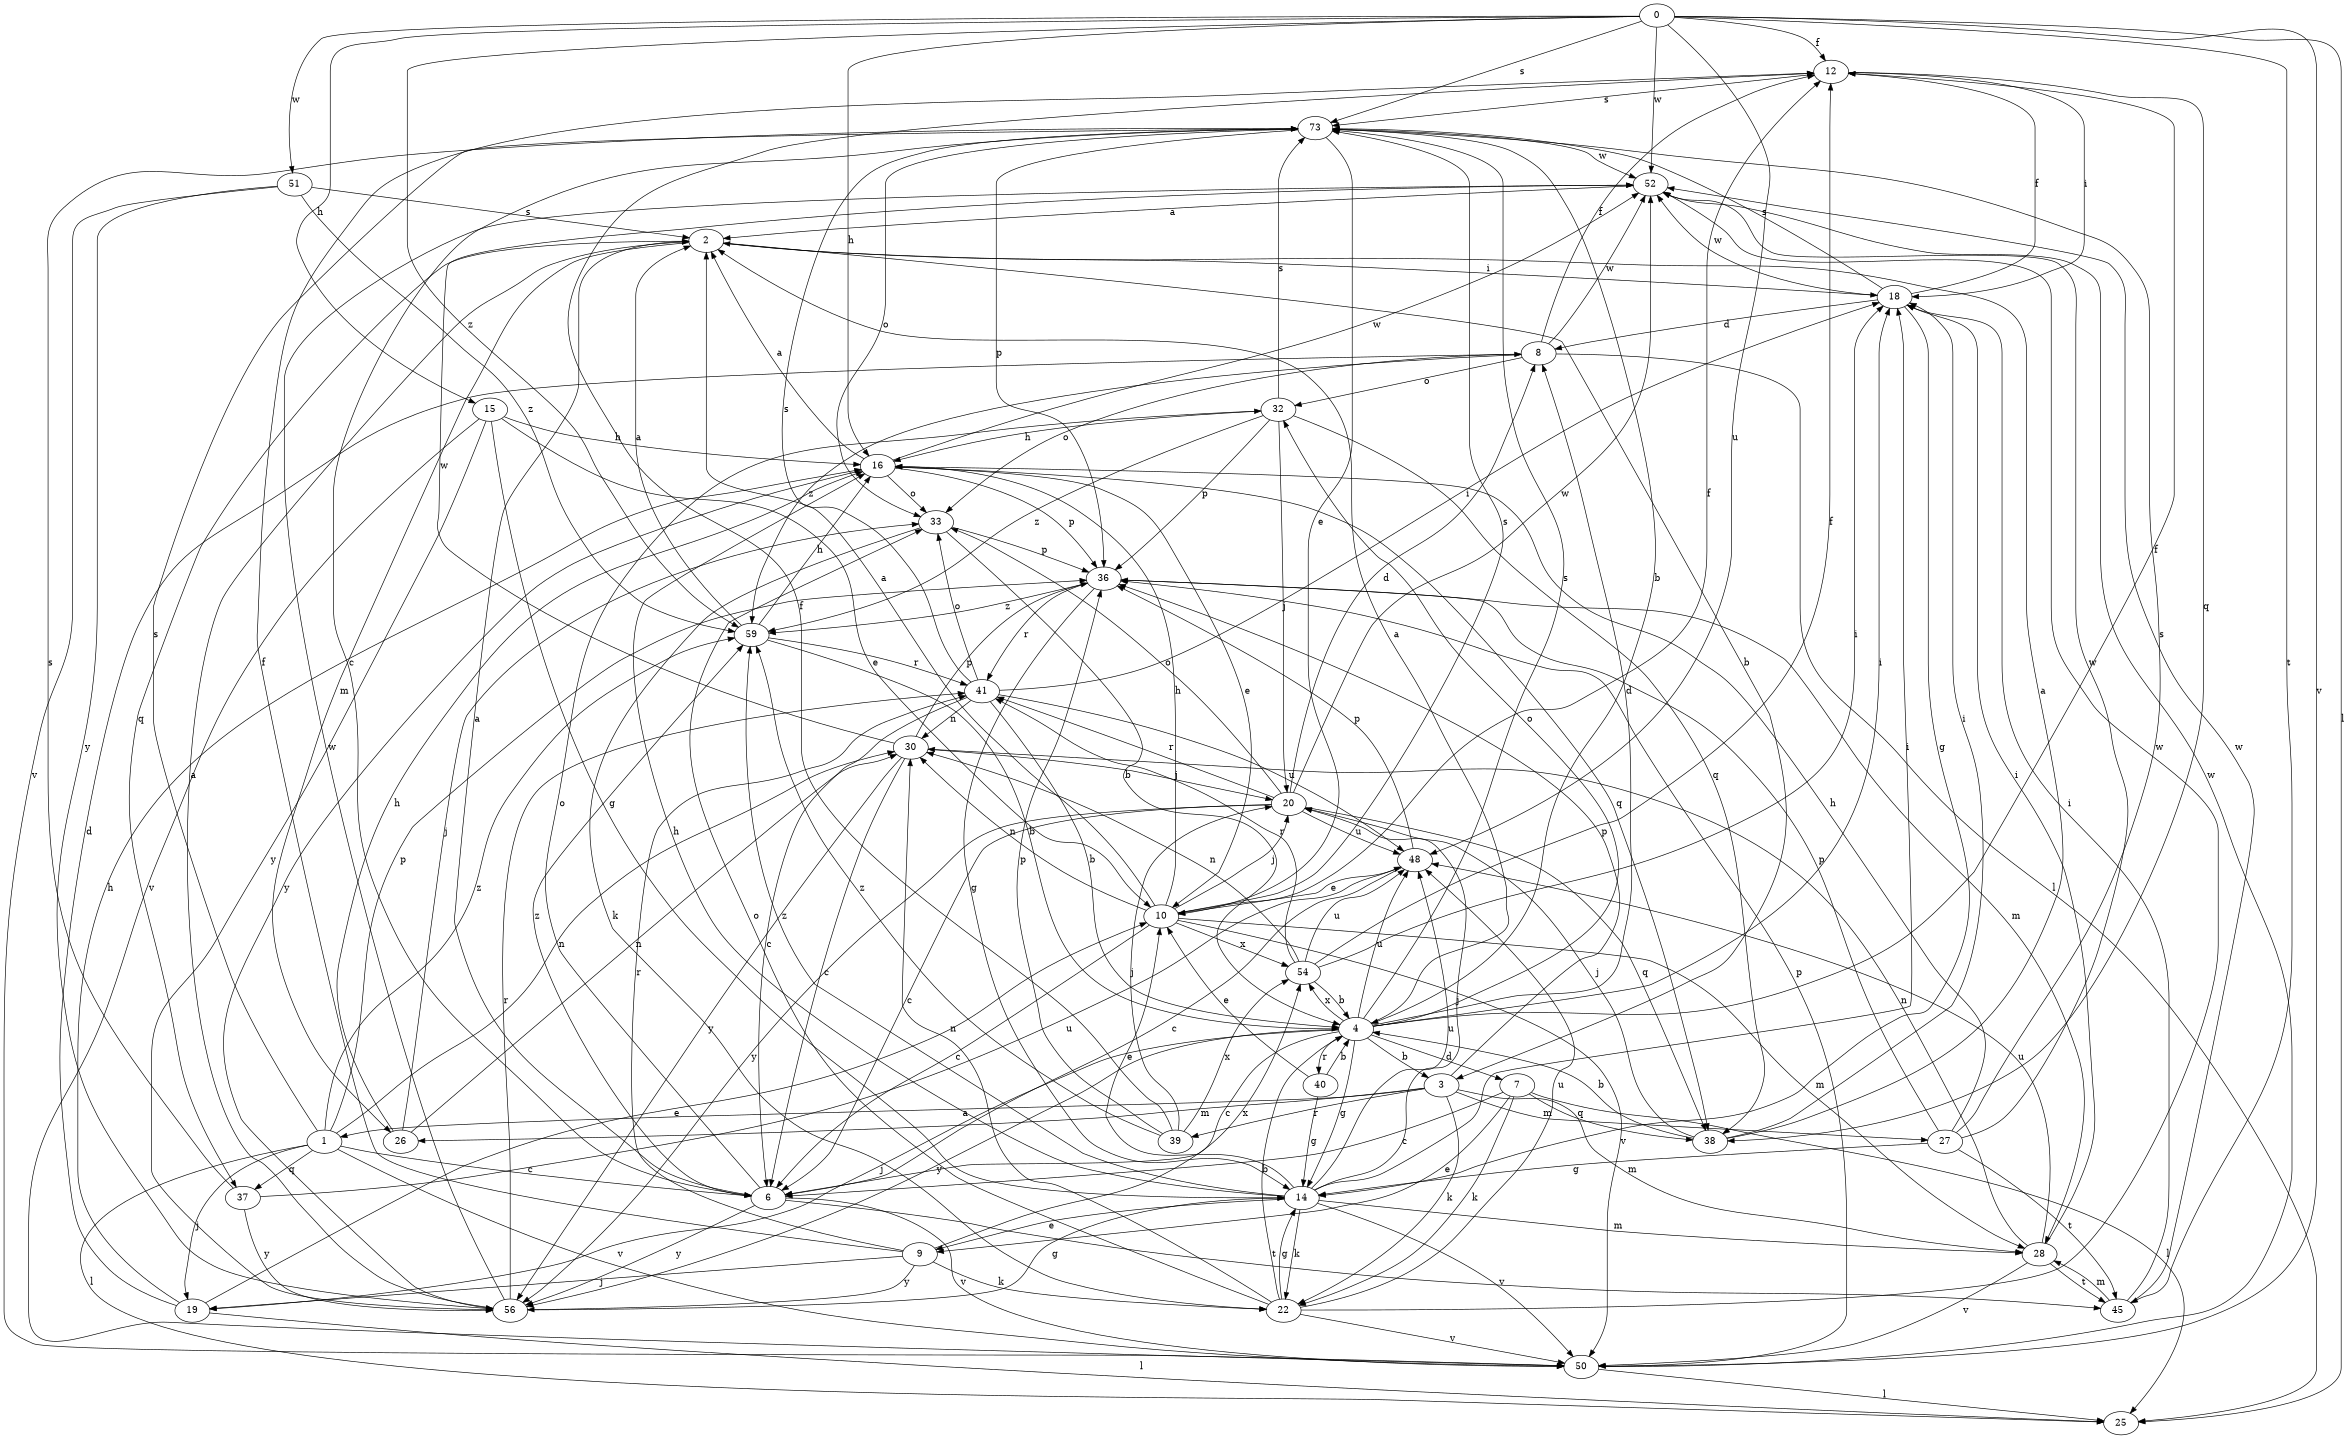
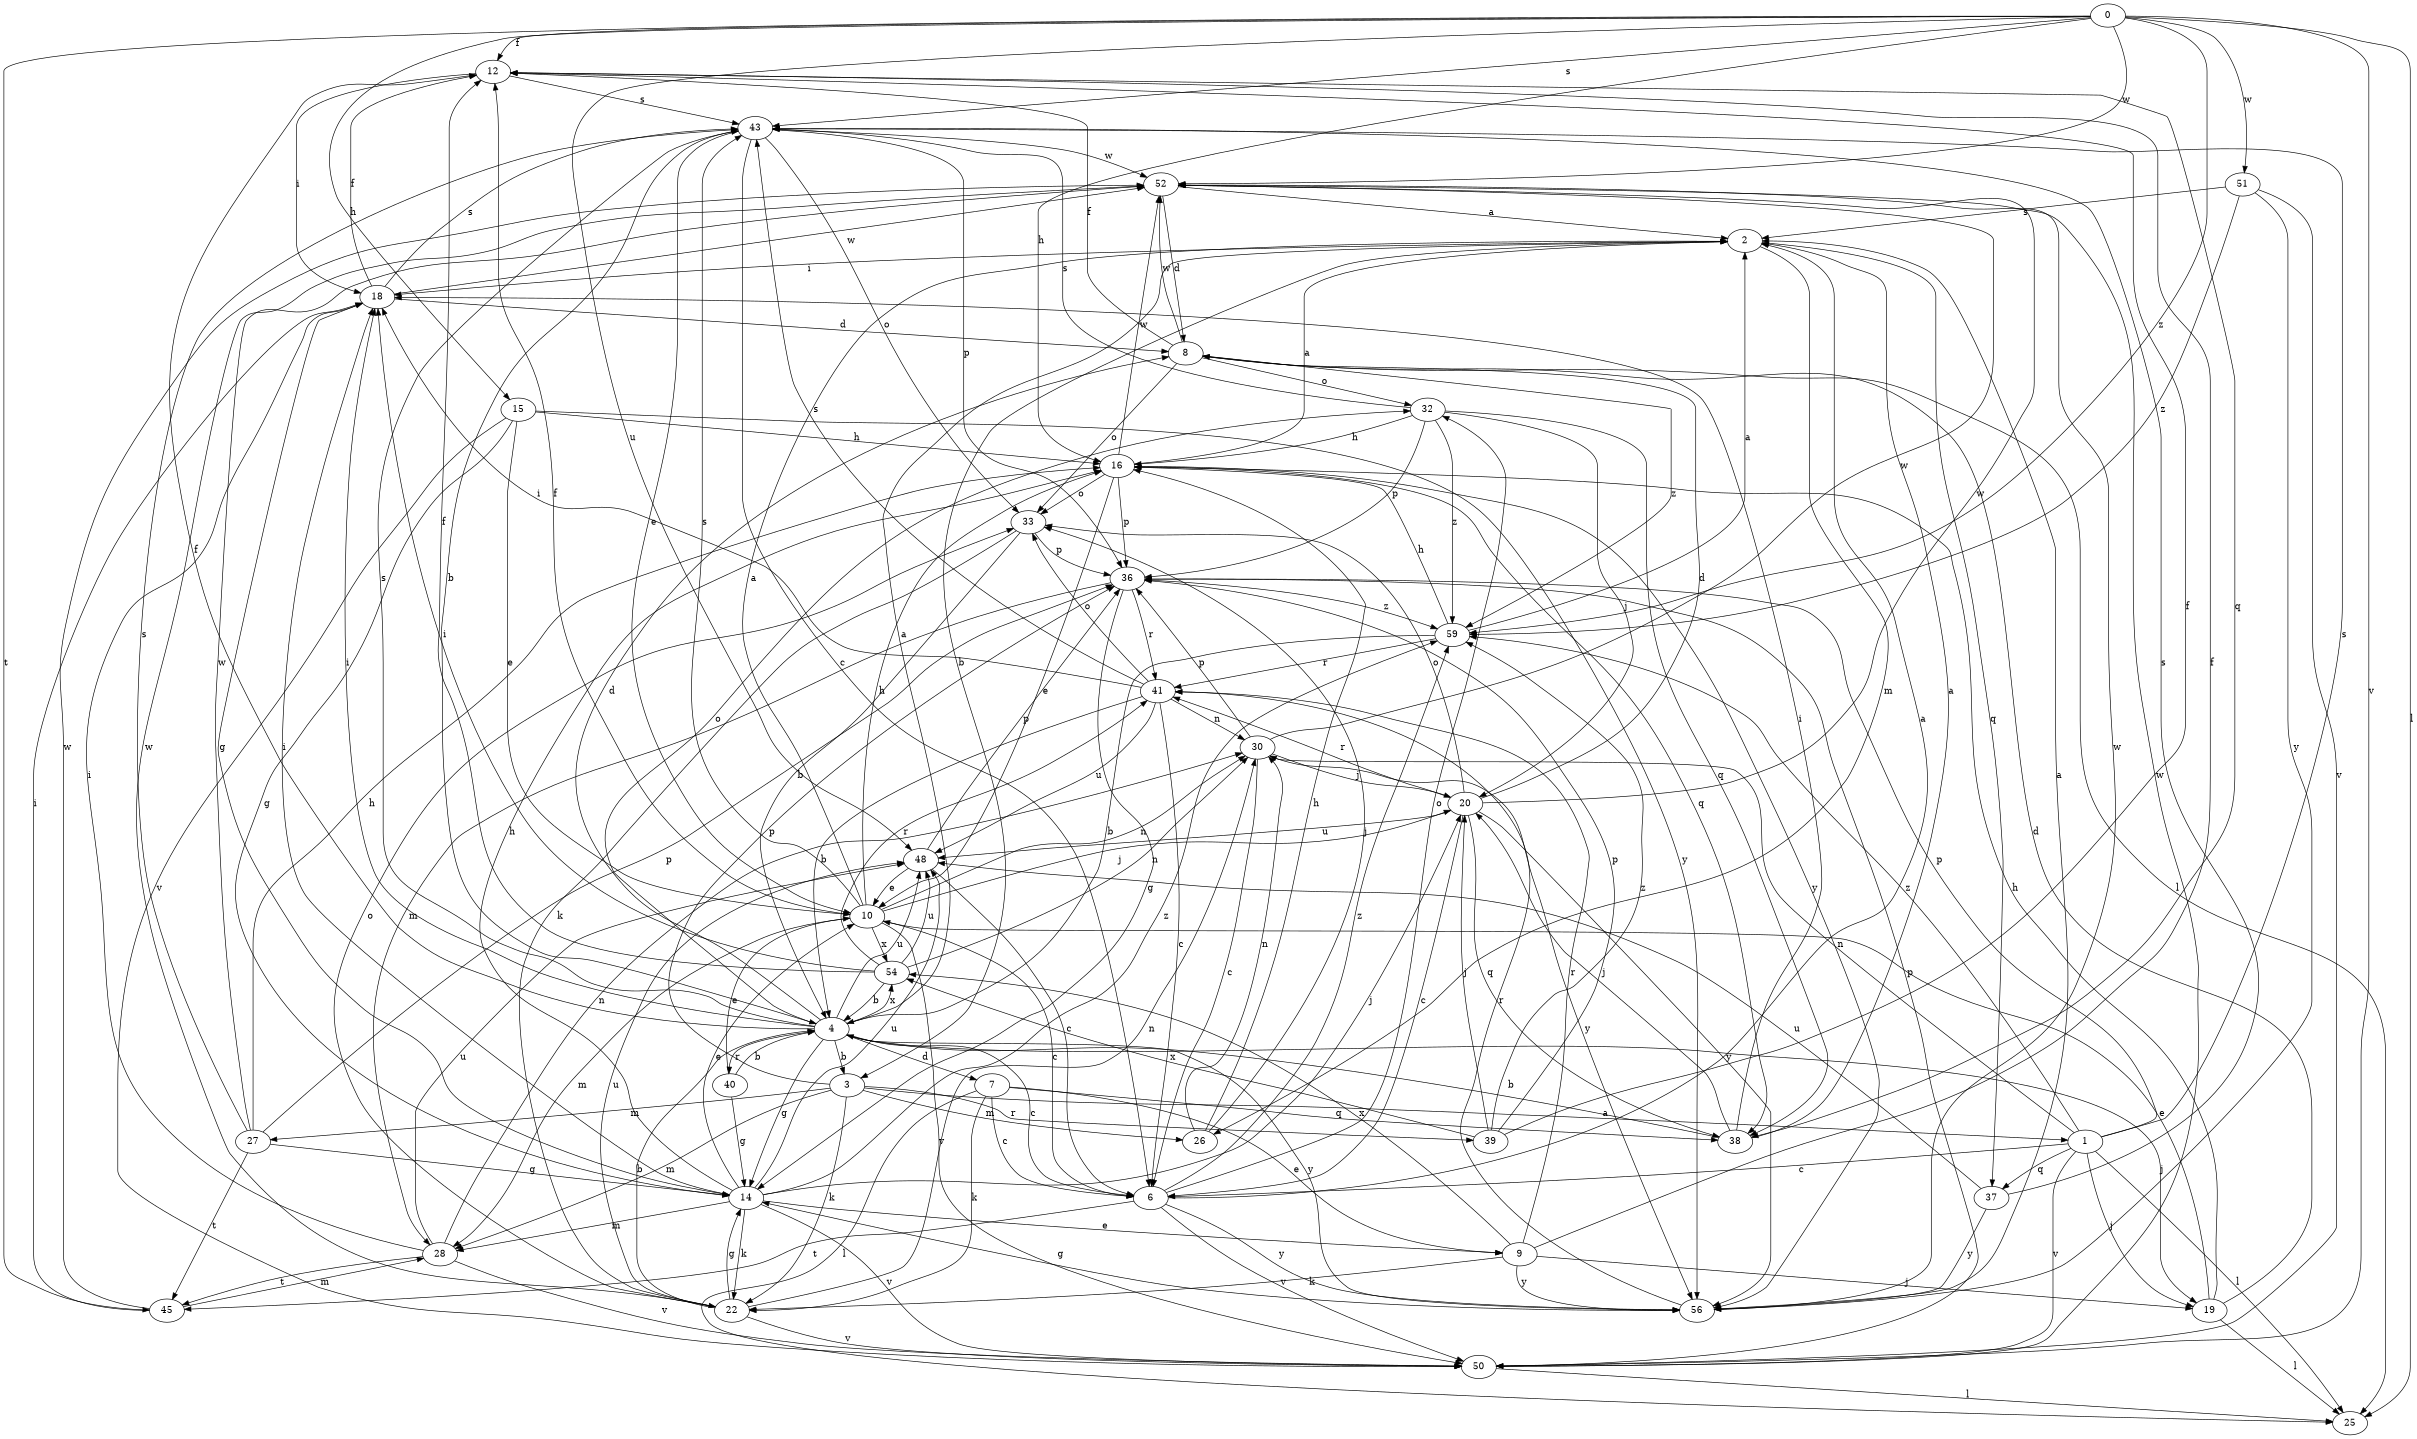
node "73": label "73" -> "43"
edge "52" -> "8": added, label "d"
